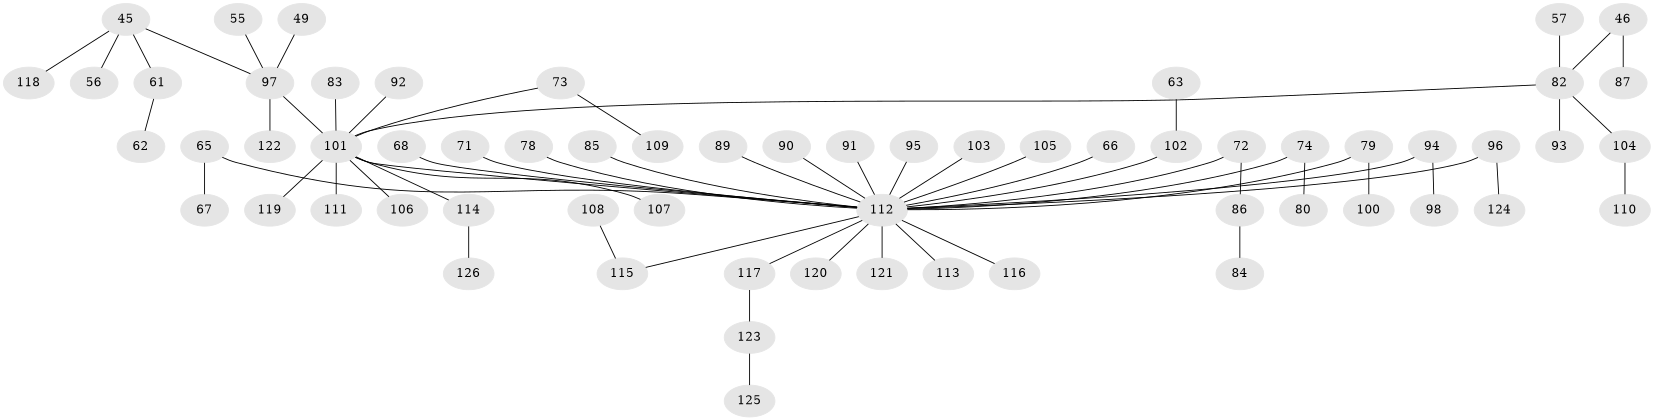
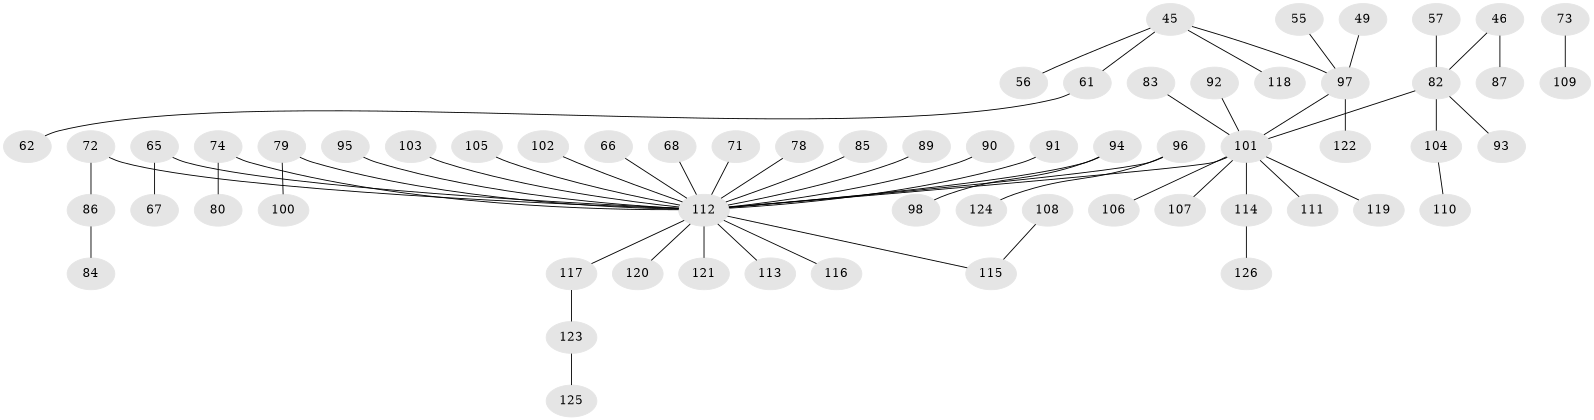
node "63": removed
edge "73" -- "101": removed
